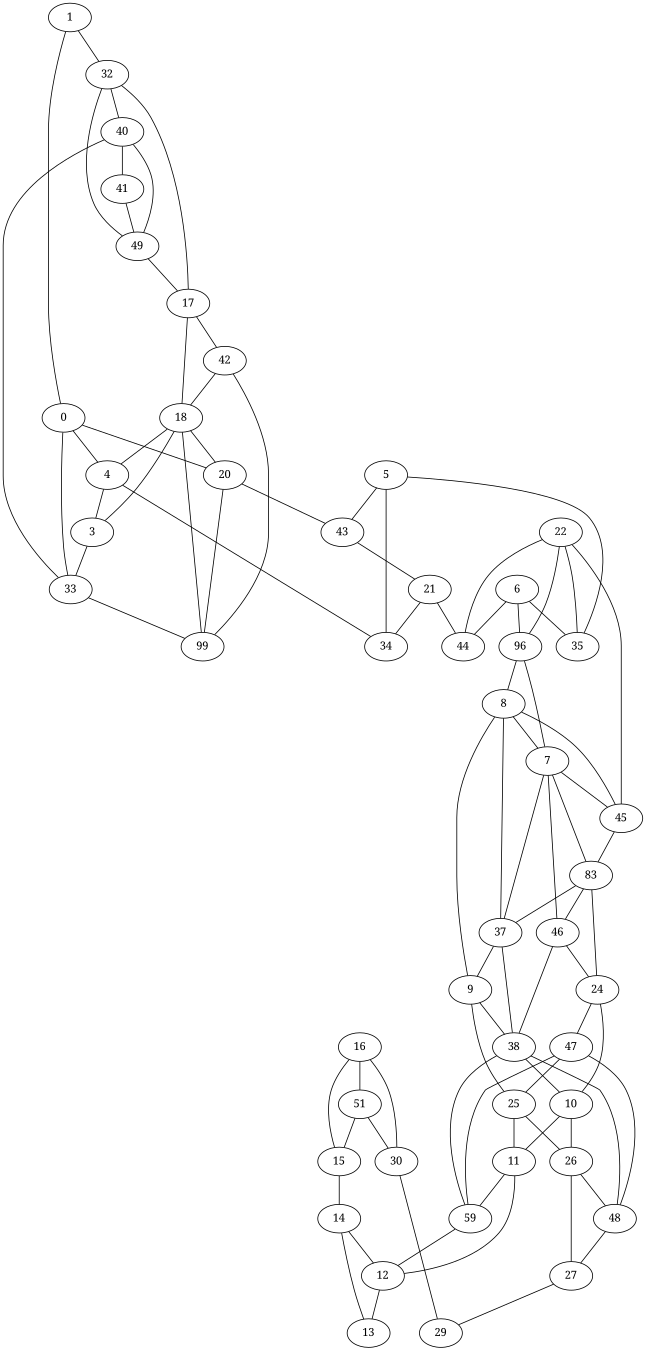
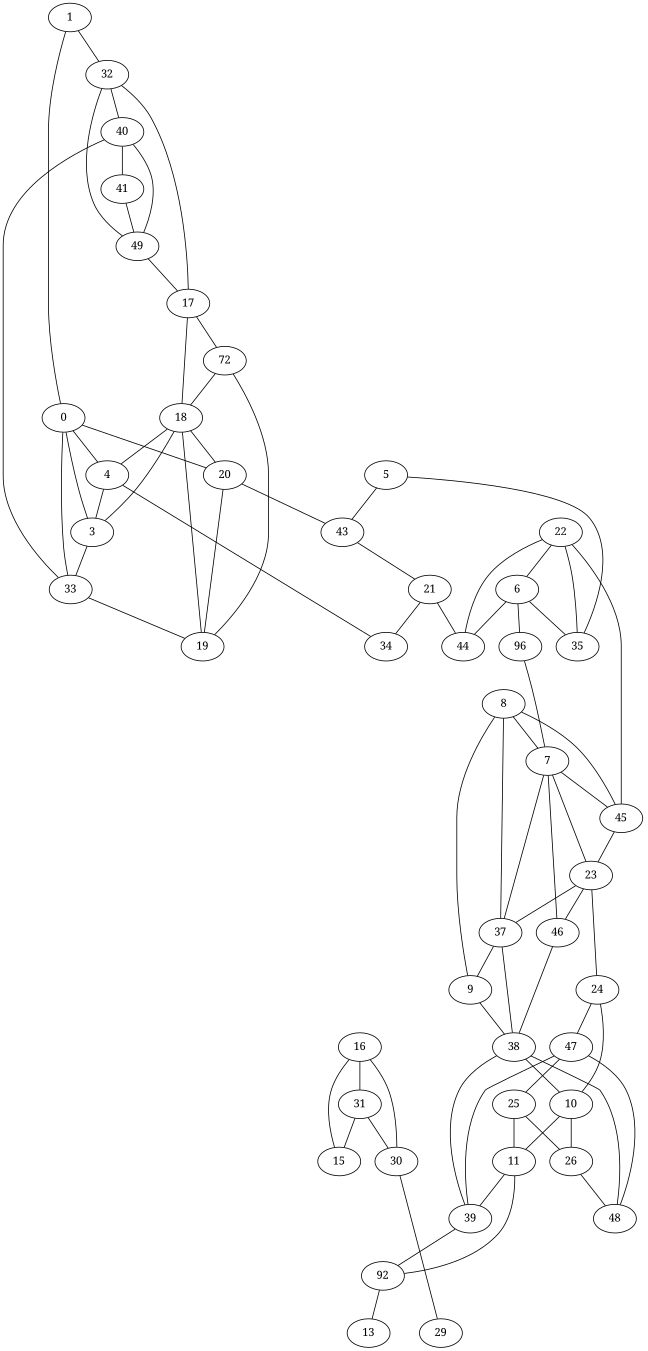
node "42": label "42" -> "72"
edge "0" -- "3": added
edge "5" -- "34": removed
edge "22" -- "96": now "22" -- "6"
node "99": label "99" -> "19"
edge "96" -- "8": removed
node "83": label "83" -> "23"
edge "46" -- "24": removed
edge "9" -- "25": removed
node "51": label "51" -> "31"
node "14": removed
node "59": label "59" -> "39"
node "12": label "12" -> "92"
node "27": removed
